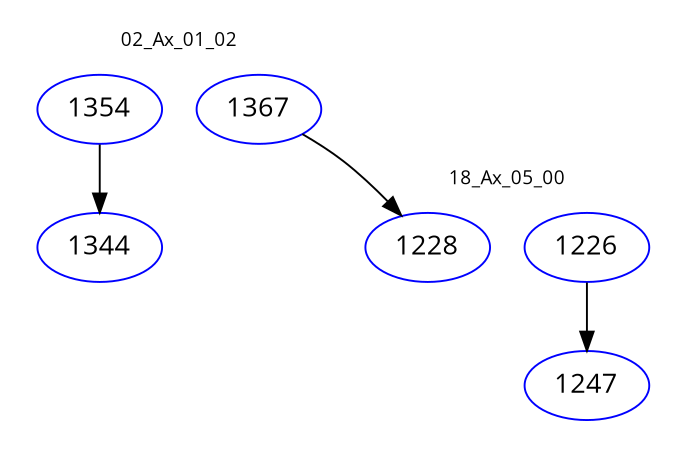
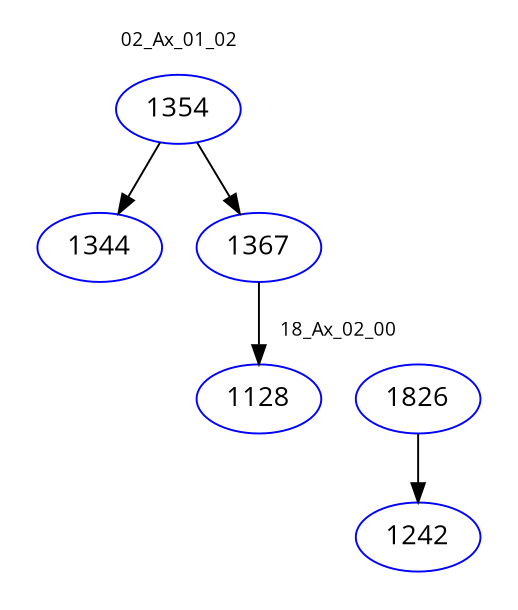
edge "1354" -> "1367": added
cluster "18_Ax_05_00": label "18_Ax_05_00" -> "18_Ax_02_00"
node "1228": label "1228" -> "1128"
node "1226": label "1226" -> "1826"
node "1247": label "1247" -> "1242"
